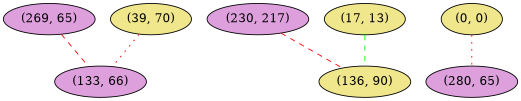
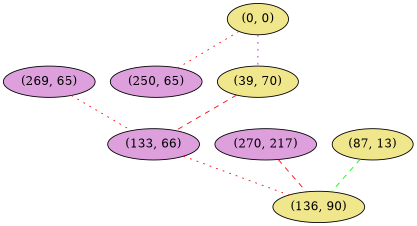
node "(230, 217)": label "(230, 217)" -> "(270, 217)"
node "(17, 13)": label "(17, 13)" -> "(87, 13)"
edge "(269, 65)" -- "(133, 66)": style dashed -> dotted
edge "(39, 70)" -- "(133, 66)": style dotted -> dashed
edge "(0, 0)" -- "(39, 70)": added
node "(280, 65)": label "(280, 65)" -> "(250, 65)"
edge "(133, 66)" -- "(136, 90)": added
